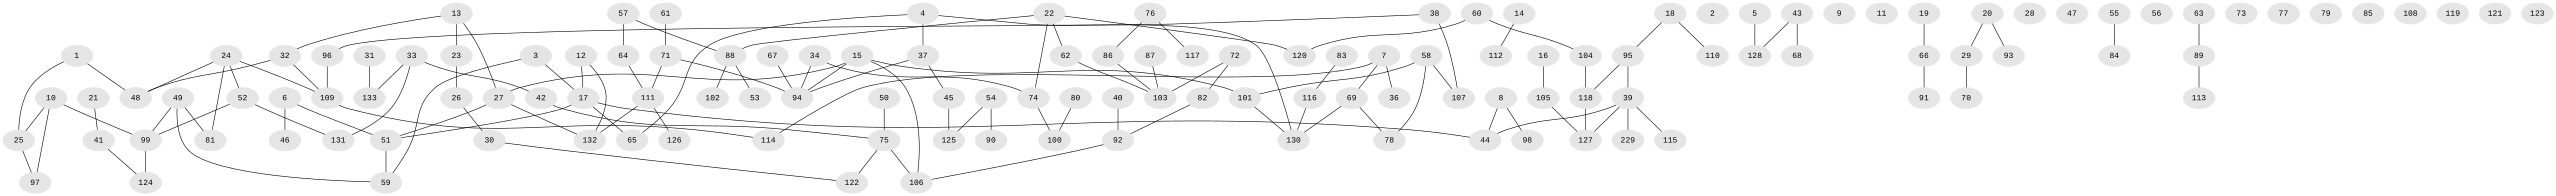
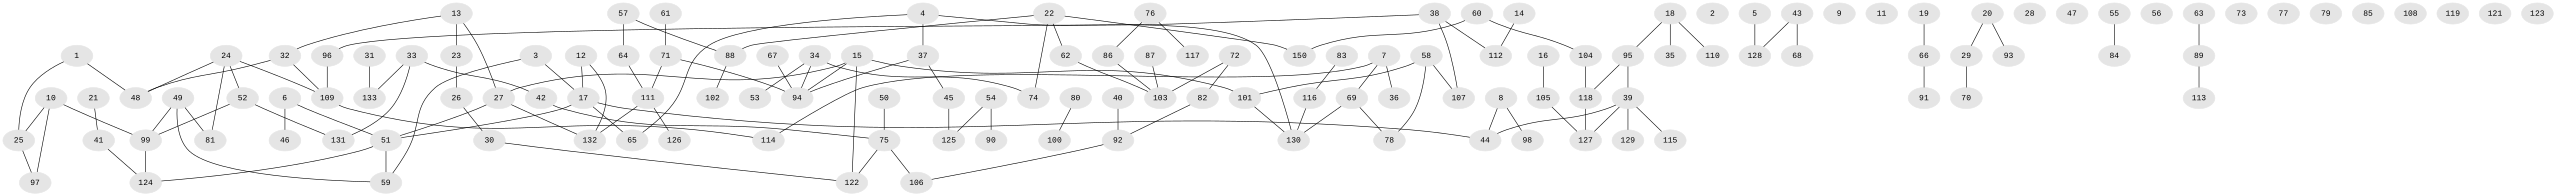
edge "38" -- "112": added
node "120": label "120" -> "150"
node "35": added
edge "88" -- "53": now "34" -- "53"
edge "15" -- "106": now "15" -- "122"
edge "74" -- "100": removed
node "229": label "229" -> "129"
edge "51" -- "124": added
